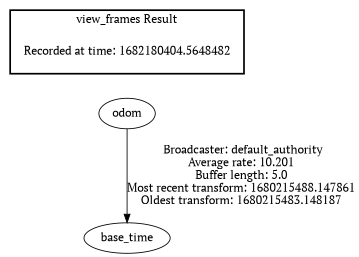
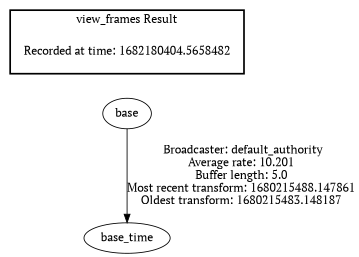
node "Recorded at time: 1682180404.5648482": label "Recorded at time: 1682180404.5648482" -> "Recorded at time: 1682180404.5658482"
node "odom": label "odom" -> "base"
